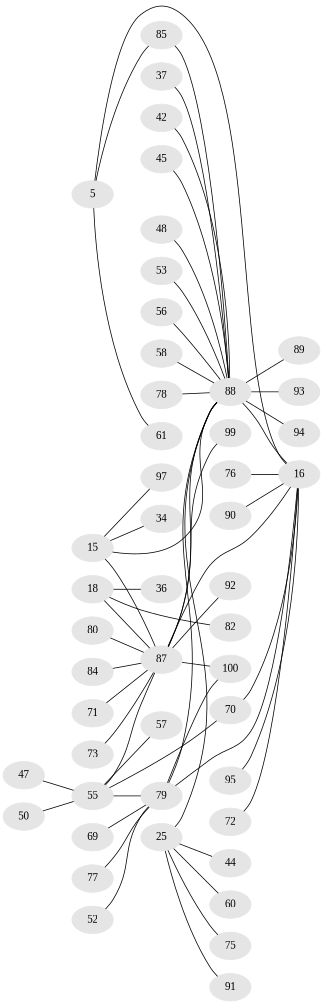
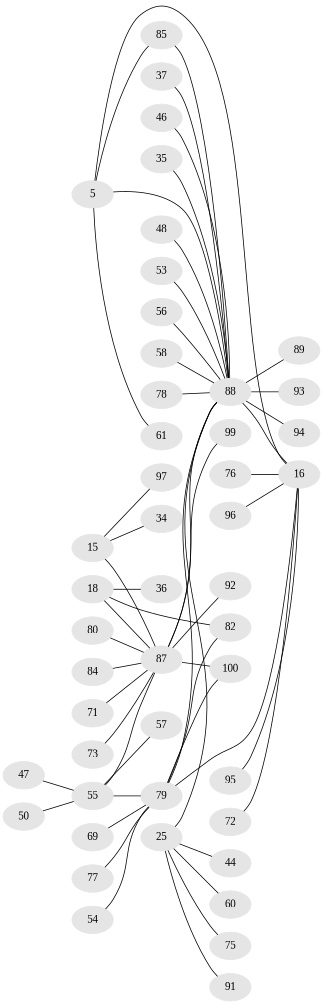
node "42": label "42" -> "46"
node "45": label "45" -> "35"
edge "88" -- "15": now "88" -- "5"
node "90": label "90" -> "96"
edge "16" -- "87": removed
edge "82" -- "79": added
node "70": removed
node "52": label "52" -> "54"
